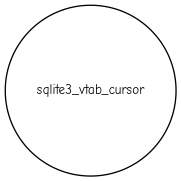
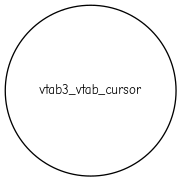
node "sqlite3_vtab_cursor": label "sqlite3_vtab_cursor" -> "vtab3_vtab_cursor"
